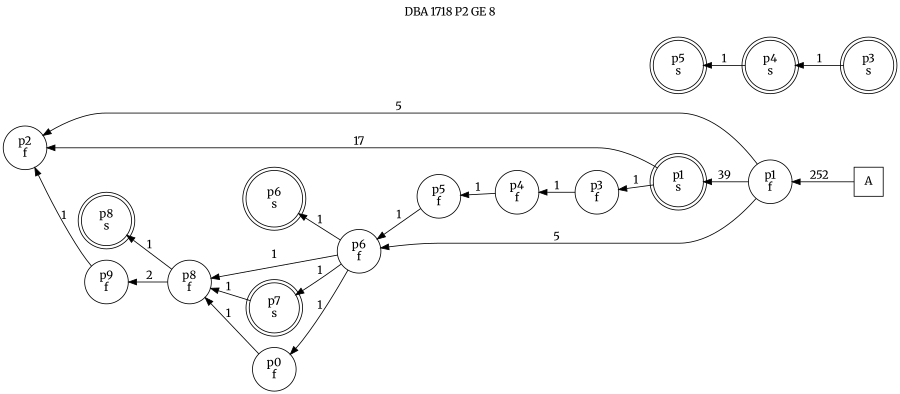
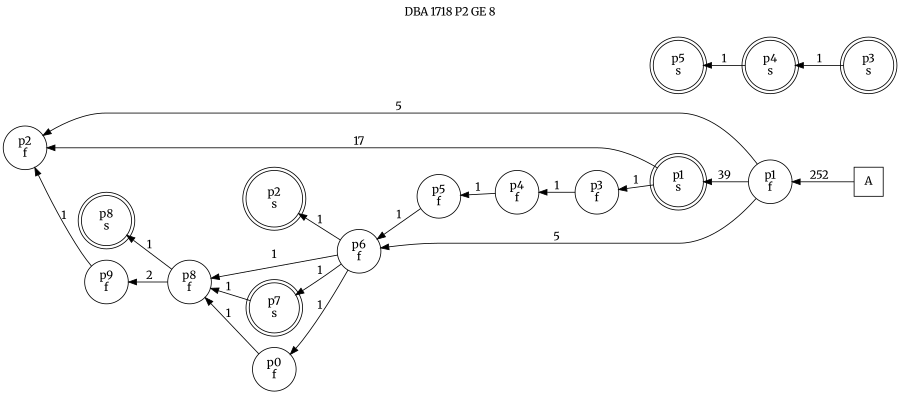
node "p6 s": label "p6 s" -> "p2 s"
